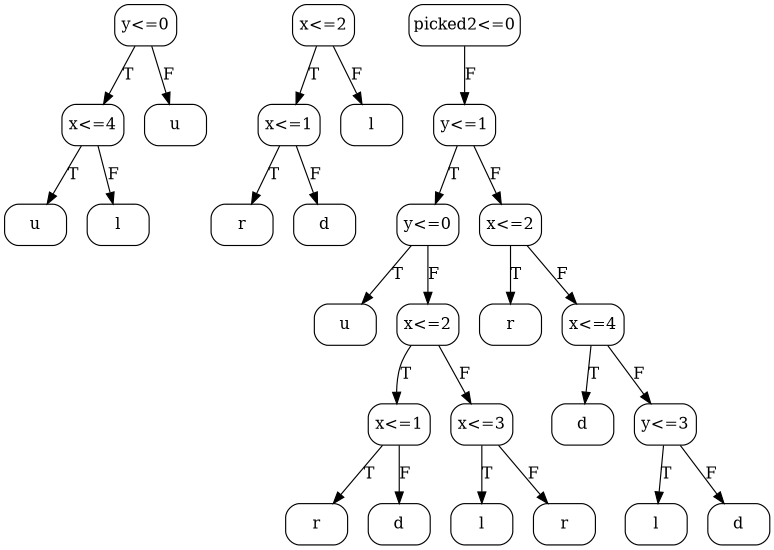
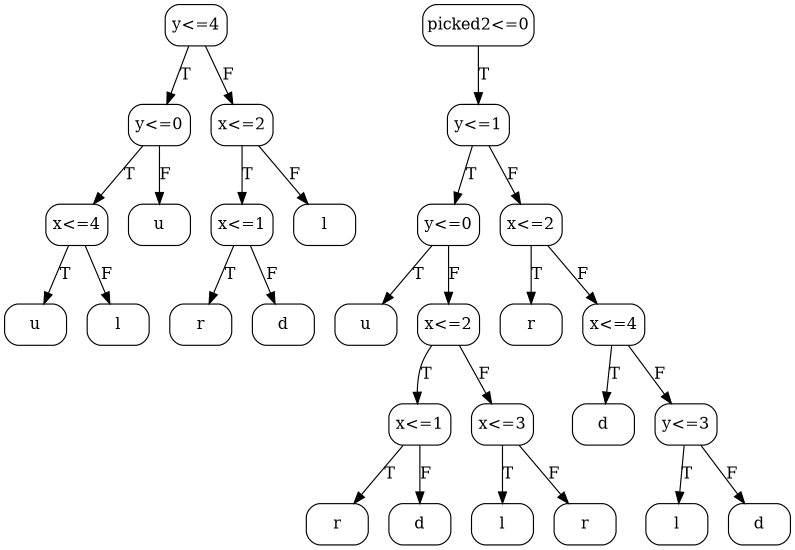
node "y<=4": added
edge "picked2<=0" -> "y<=1": label "F" -> "T"
